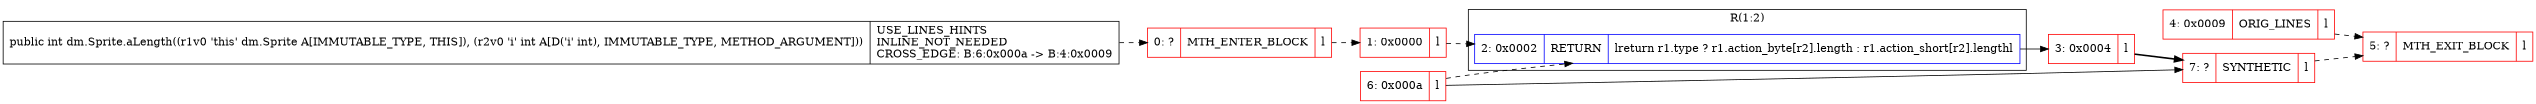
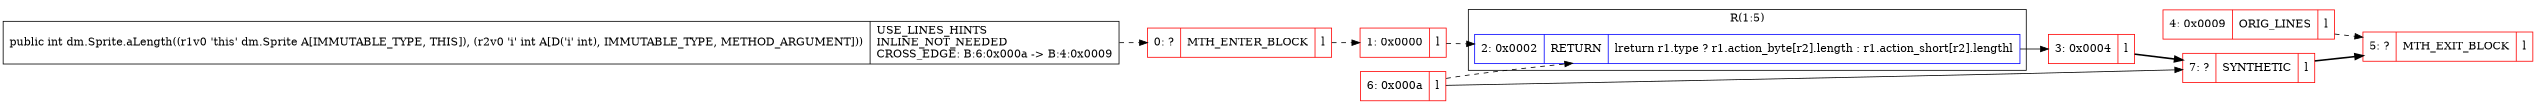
cluster "R(1:2)": label "R(1:2)" -> "R(1:5)"
edge "7: ?" -> "5: ?": style dashed -> bold
